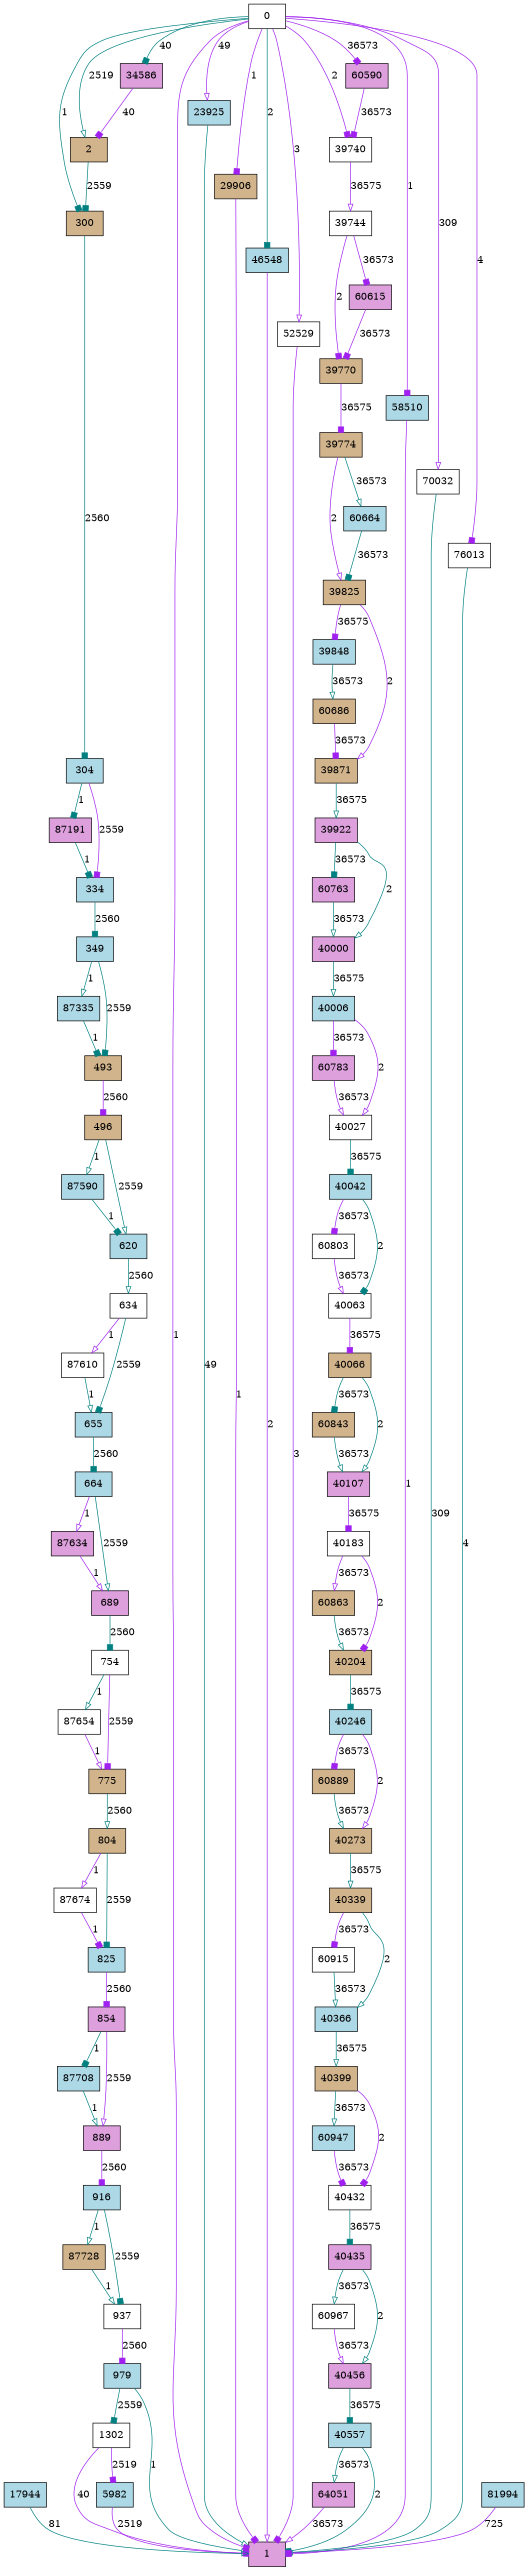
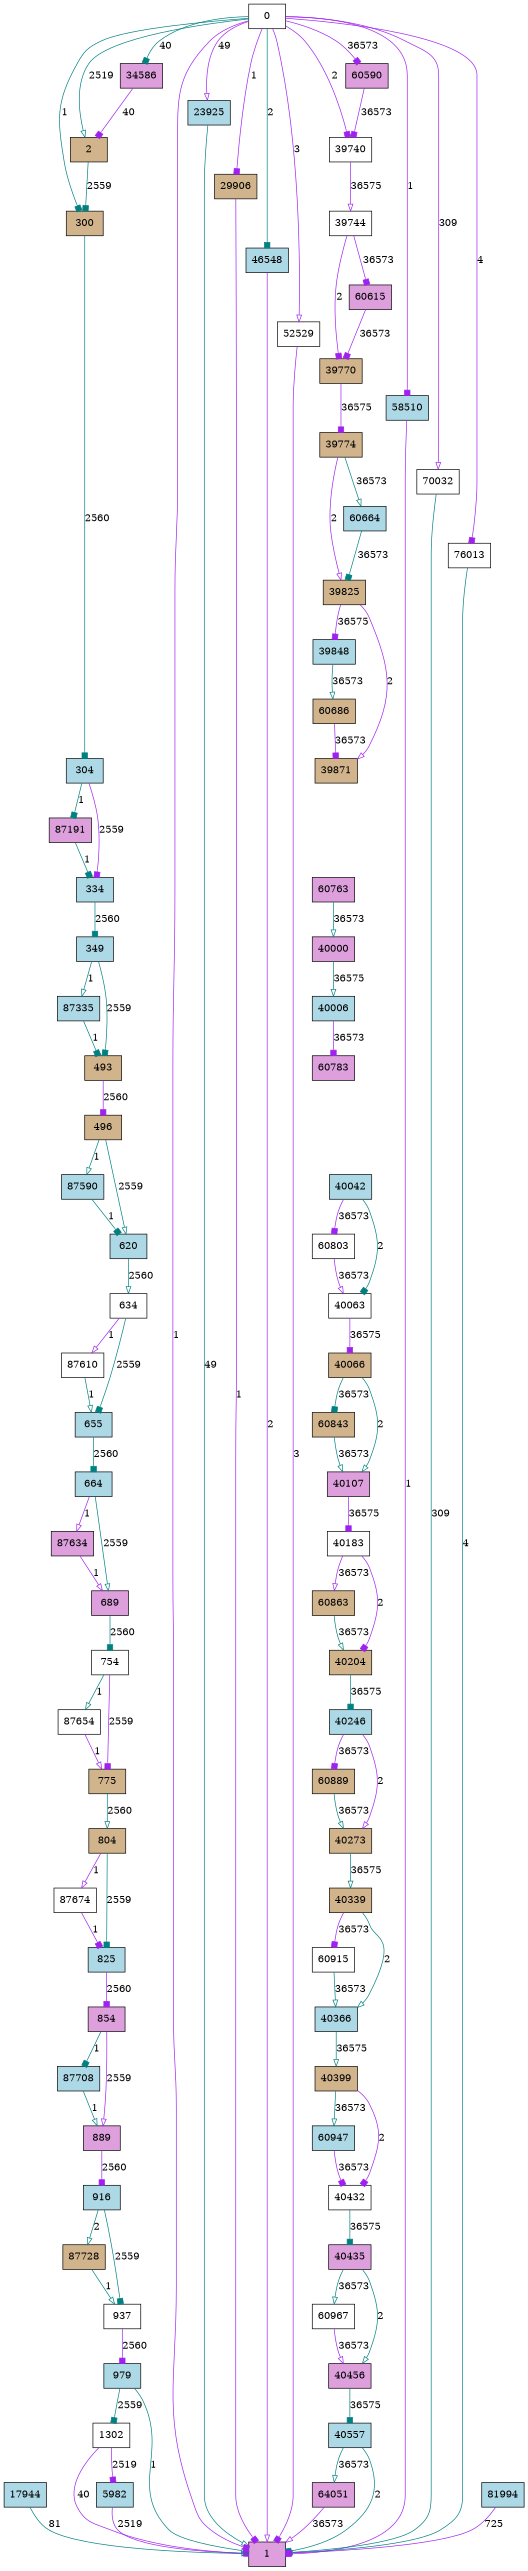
node "39922": removed
node "40027": removed
edge "916" -> "87728": label "1" -> "2"
